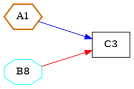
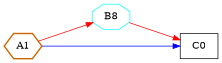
edge "A1" -> "B8": added
node "C3": label "C3" -> "C0"
